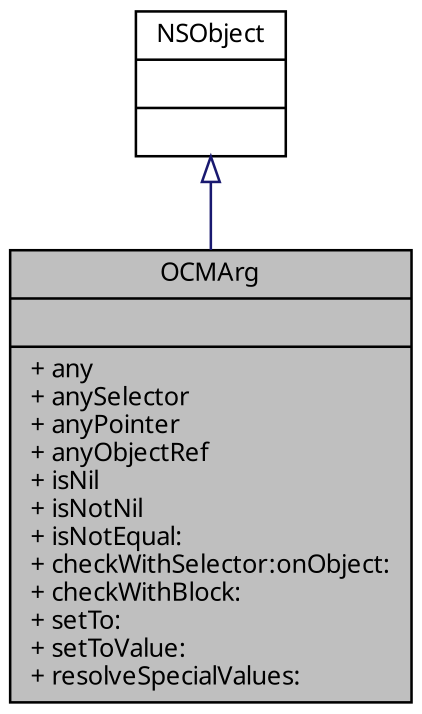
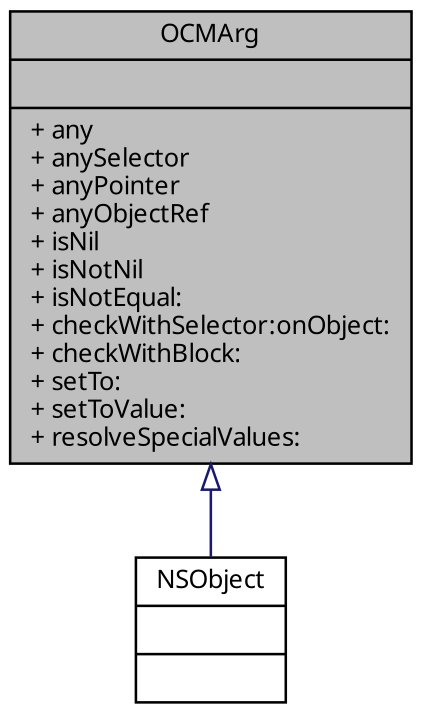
edge "OCMArg" -> "NSObject": reversed
